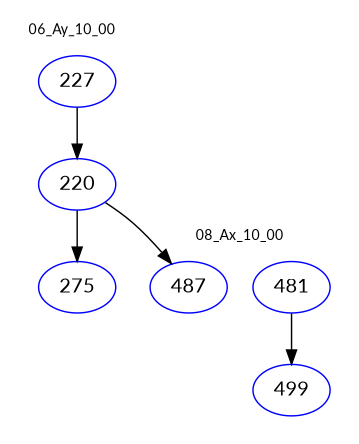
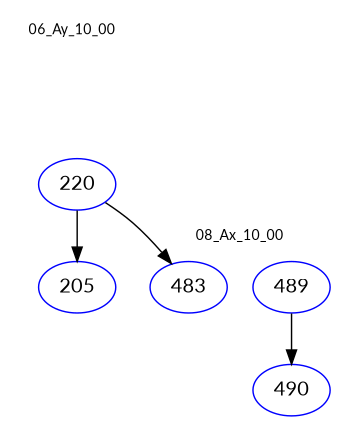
node "227": removed
node "275": label "275" -> "205"
node "487": label "487" -> "483"
node "481": label "481" -> "489"
node "499": label "499" -> "490"
